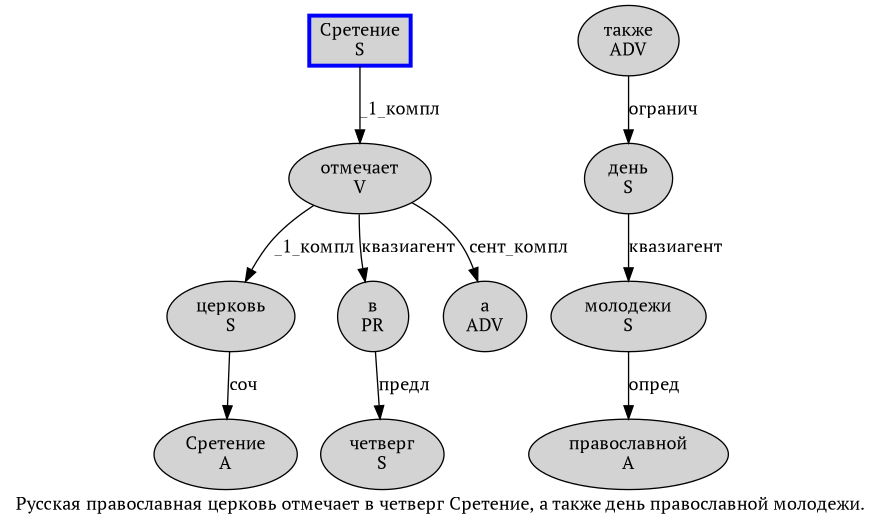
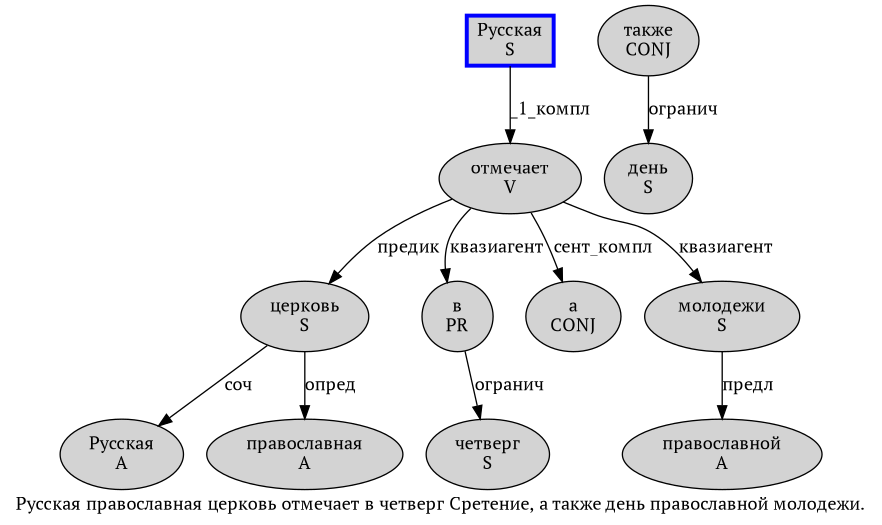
node "Сретение S": label "Сретение S" -> "Русская S"
node "также ADV": label "также ADV" -> "также CONJ"
edge "день S" -> "молодежи S": now "отмечает V" -> "молодежи S"
edge "отмечает V" -> "церковь S": label "_1_компл" -> "предик"
node "а ADV": label "а ADV" -> "а CONJ"
edge "в PR" -> "четверг S": label "предл" -> "огранич"
edge "молодежи S" -> "православной A": label "опред" -> "предл"
node "Сретение A": label "Сретение A" -> "Русская A"
node "православная A": added
